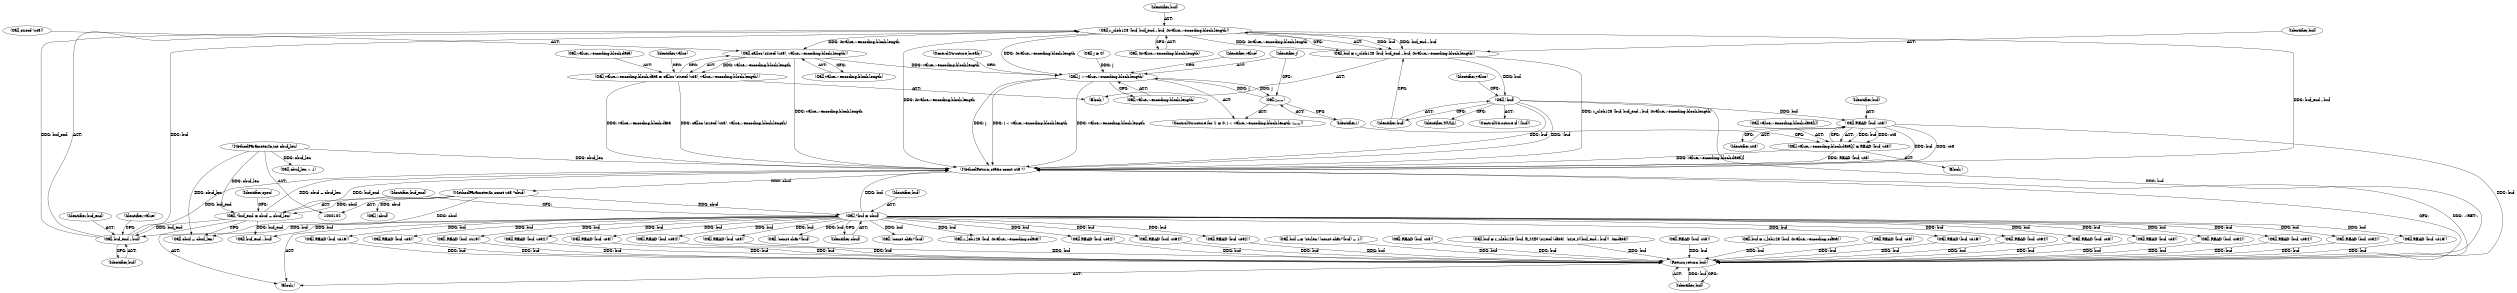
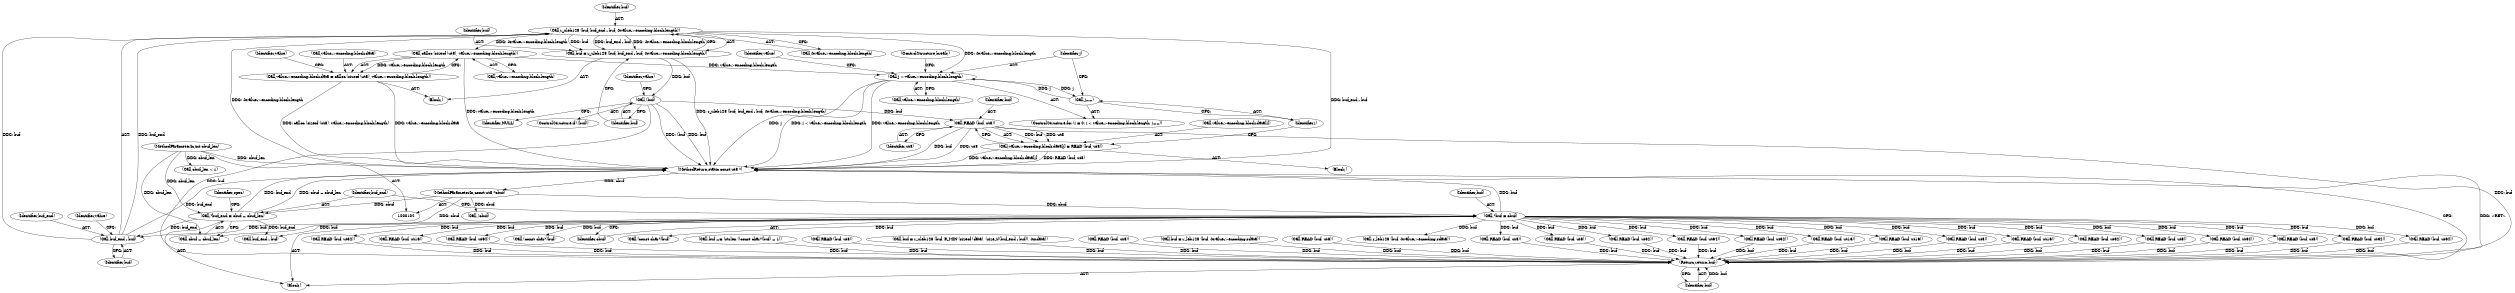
node "(Call,sizeof (ut8))": removed
node "(Call,j = 0)": removed
edge "(Call,obuf + obuf_len)" -> "(Call,*buf_end = obuf + obuf_len)": added, label "AST:"
